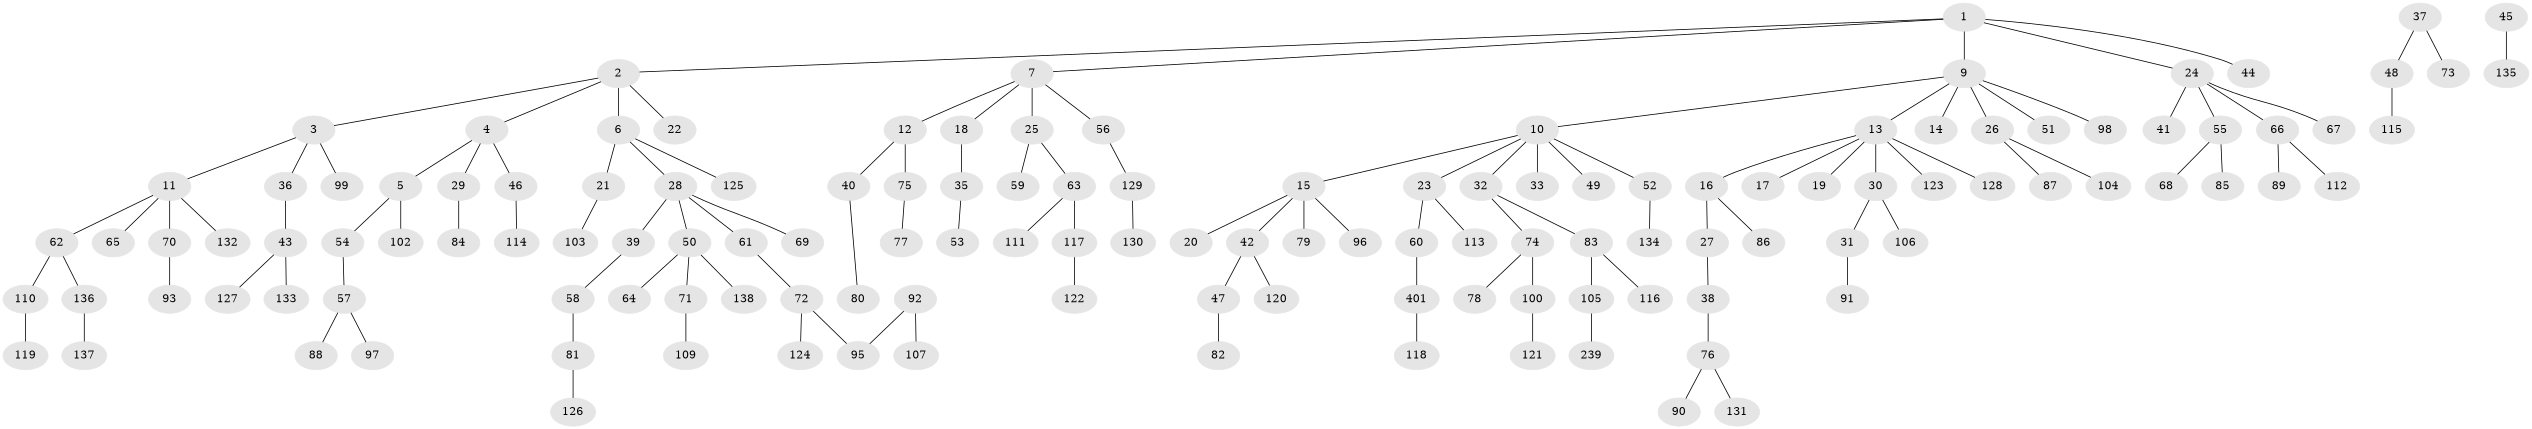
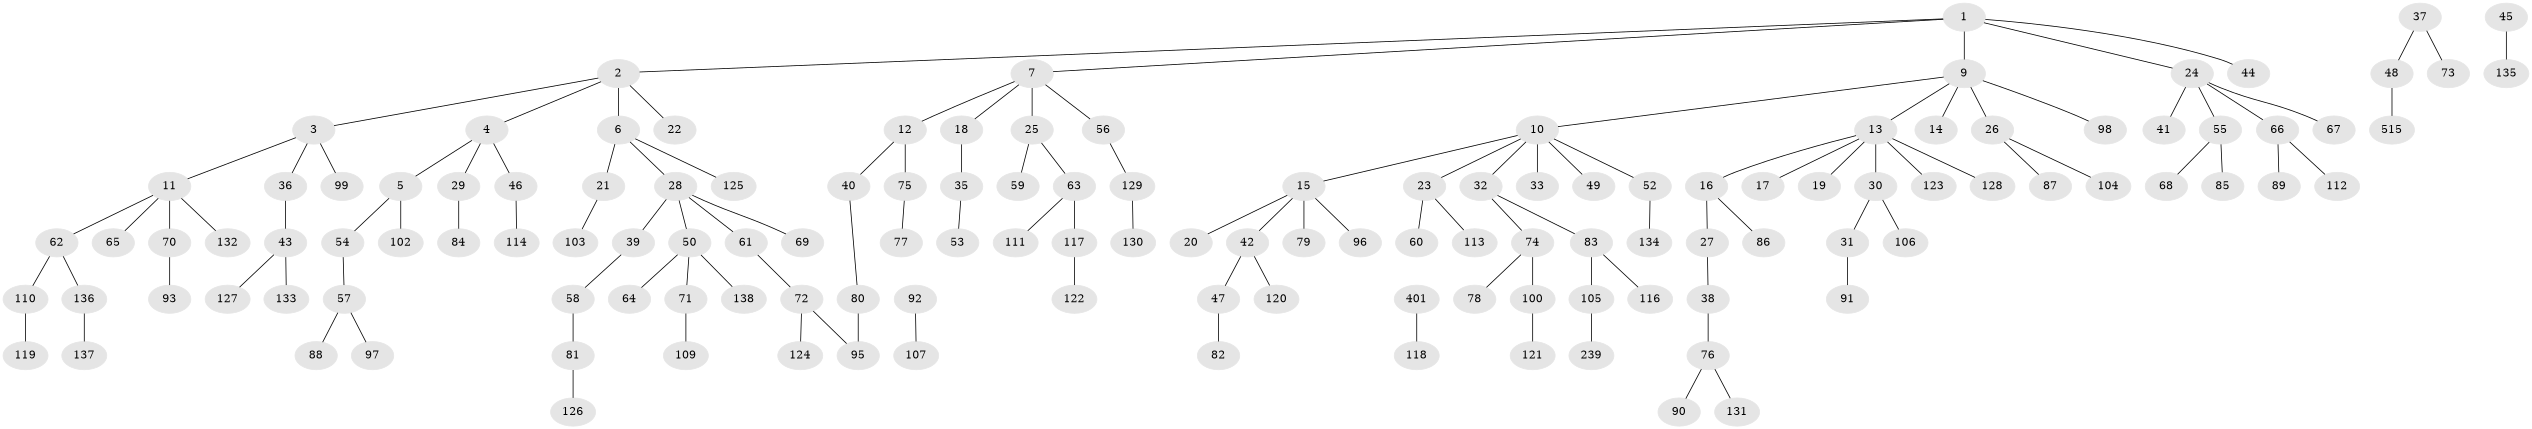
node "51": removed
node "115": label "115" -> "515"
edge "60" -- "401": removed
edge "92" -- "95": now "80" -- "95"
